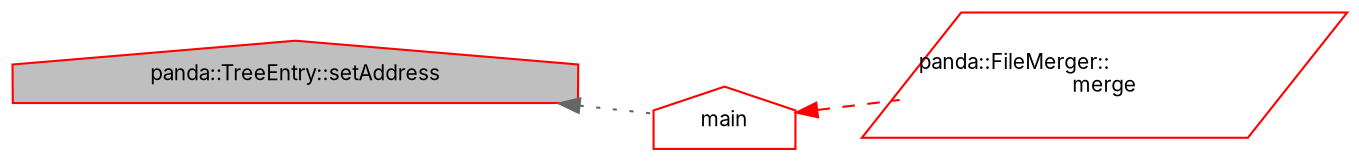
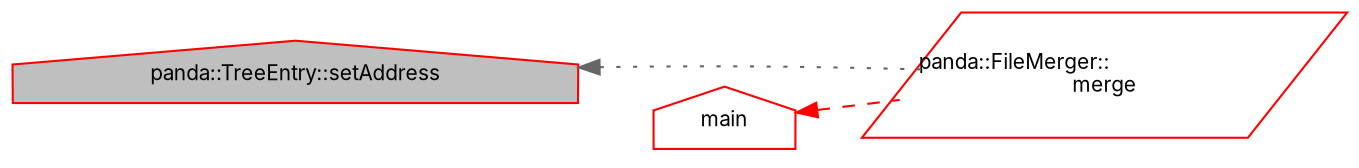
edge "main" -> "panda::TreeEntry::setAddress": now "panda::FileMerger:: merge" -> "panda::TreeEntry::setAddress"
